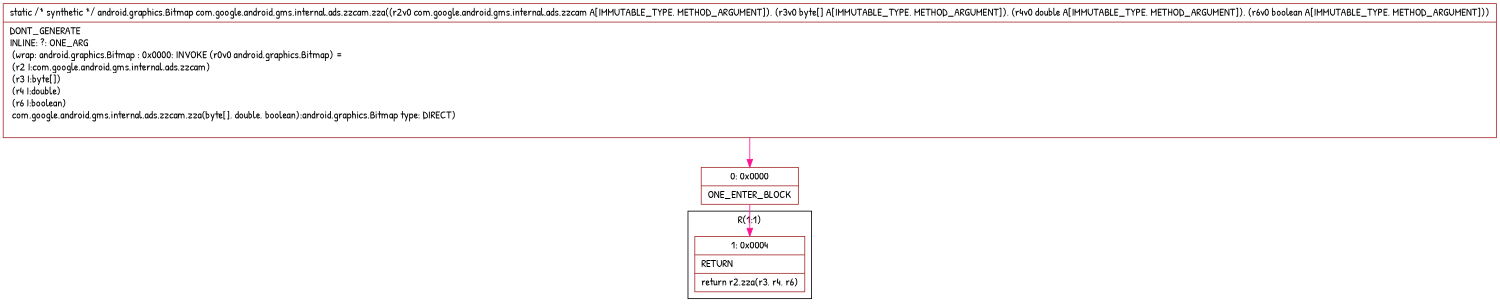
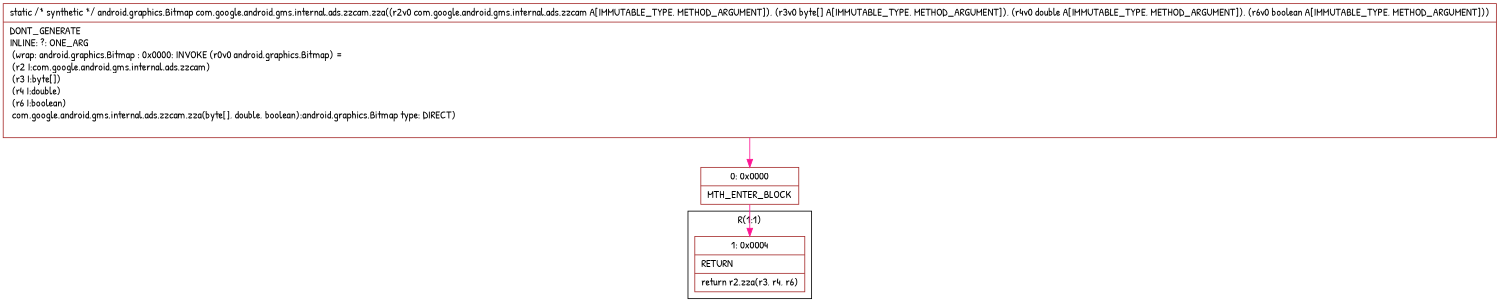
node "0: 0x0000": text "ONE_ENTER_BLOCK" -> "MTH_ENTER_BLOCK"
